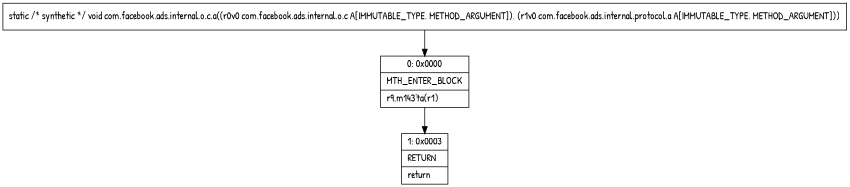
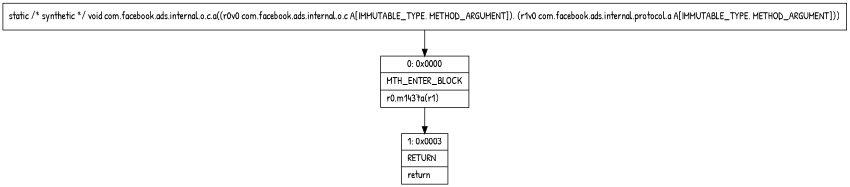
node "0: 0x0000": text "r9.m1437a(r1)" -> "r0.m1437a(r1)"
